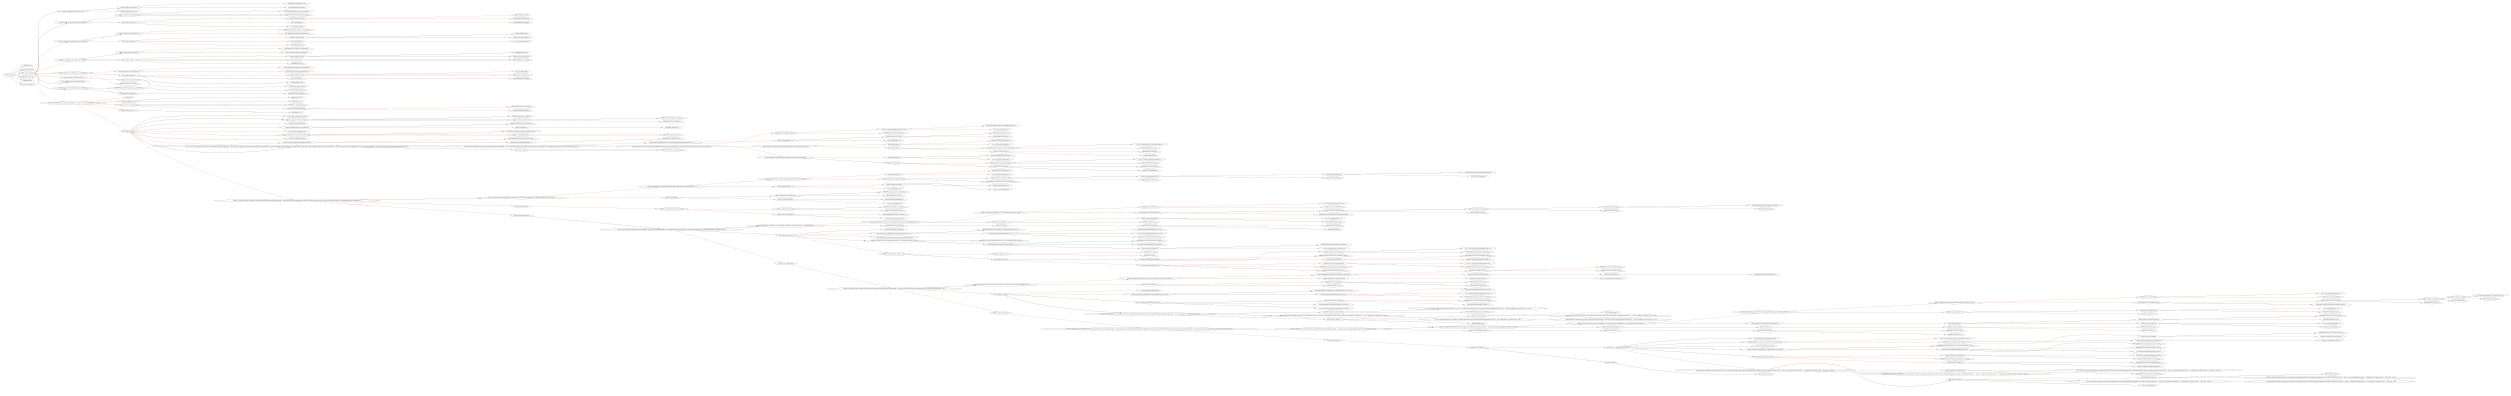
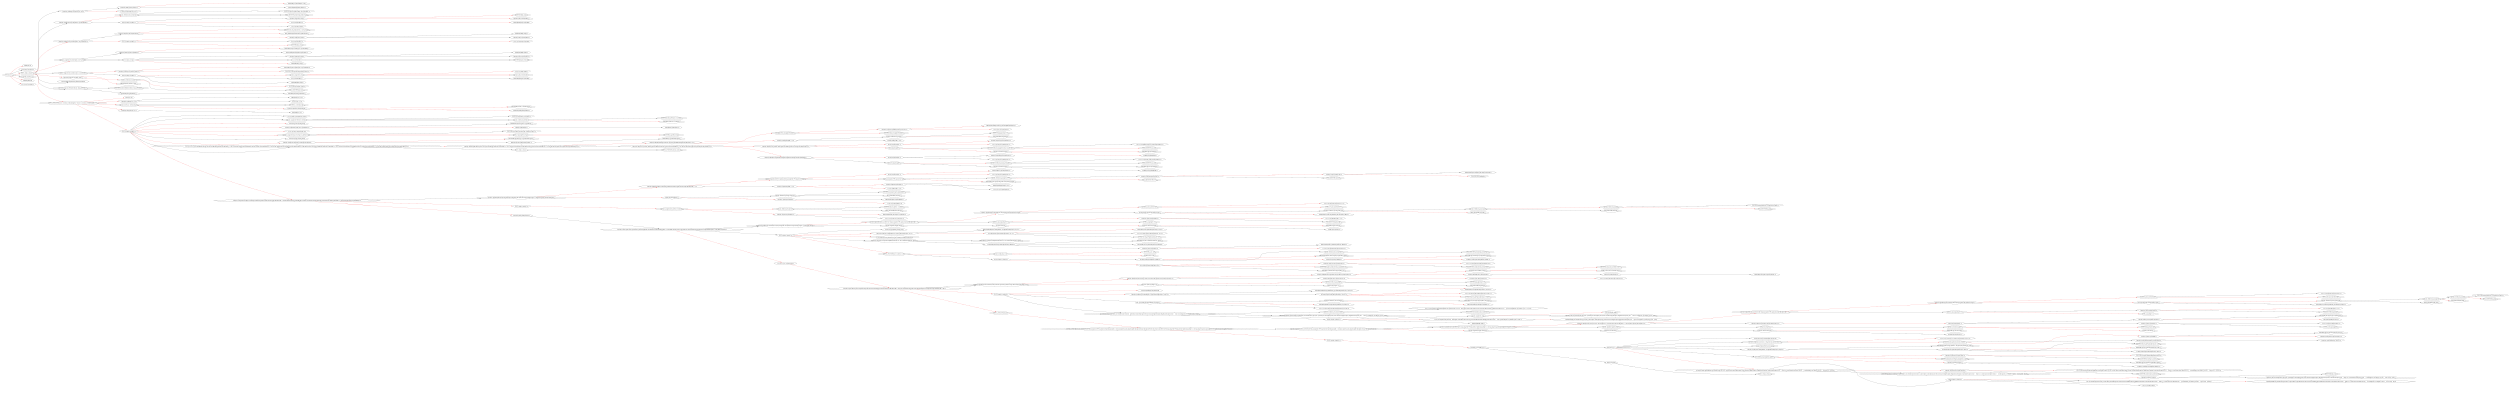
node "(IDENTIFIER,this,attributeTypes.put(propName, args[0]))": removed
